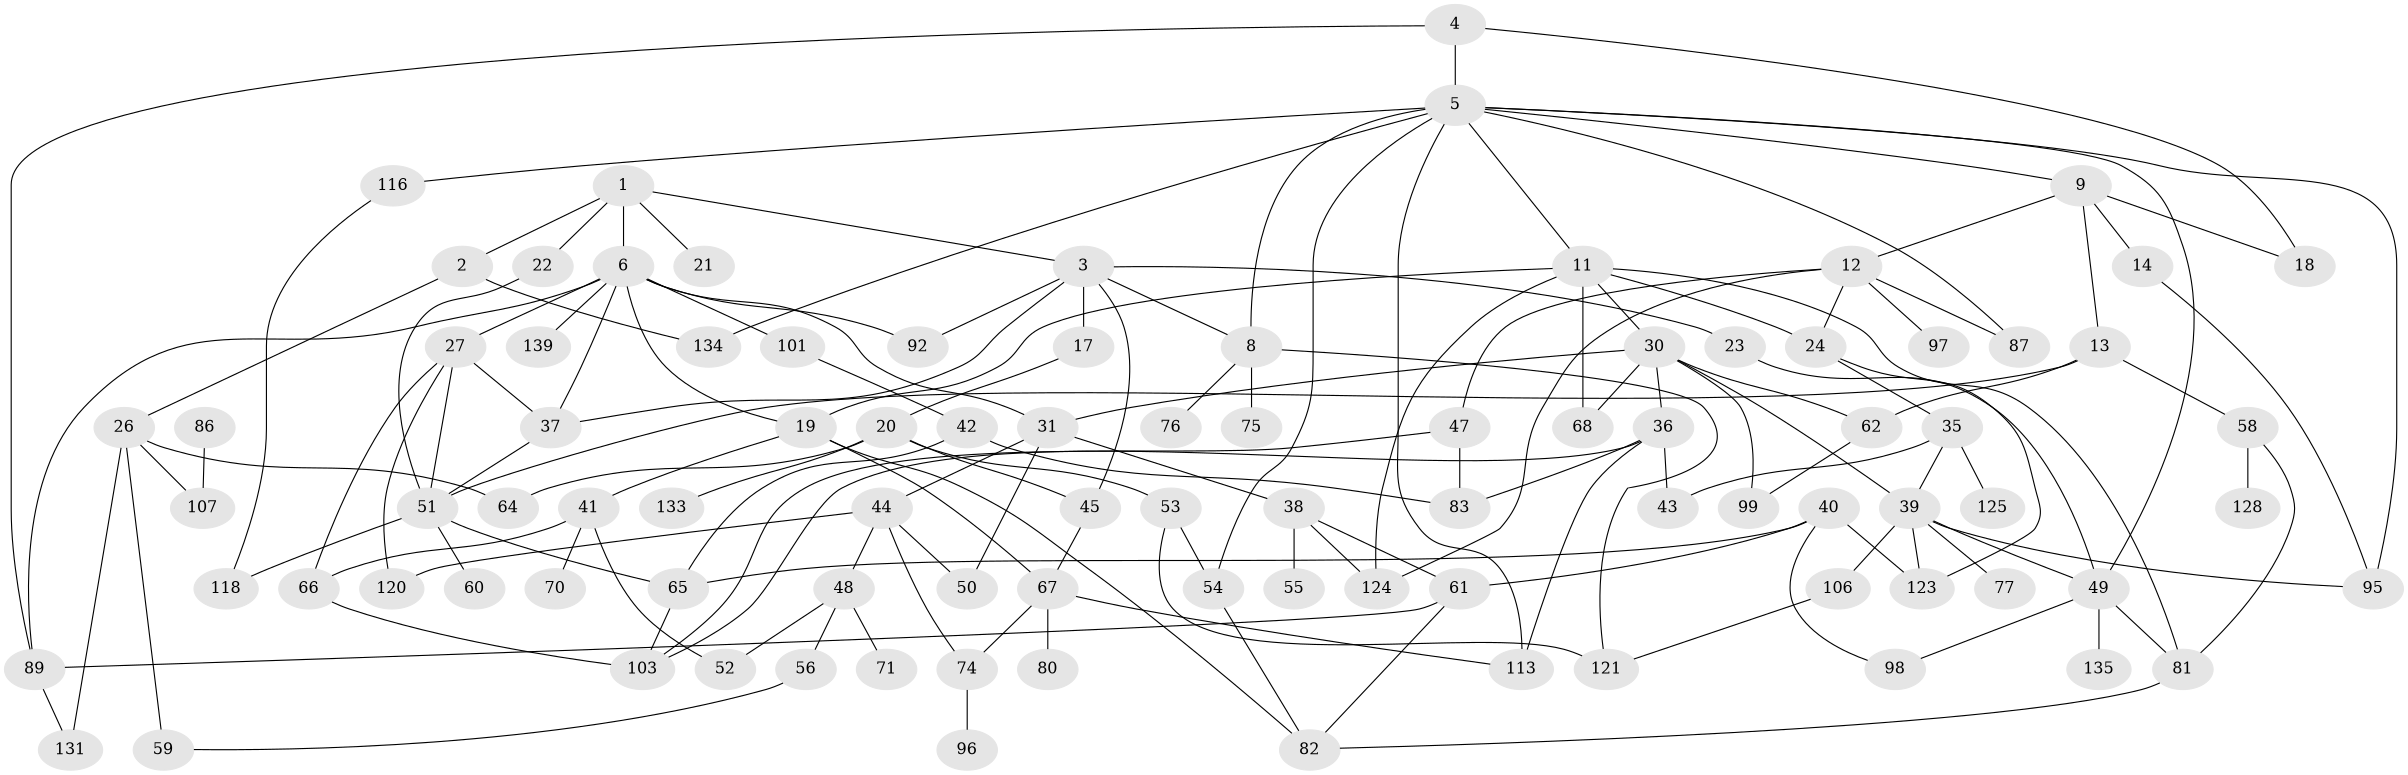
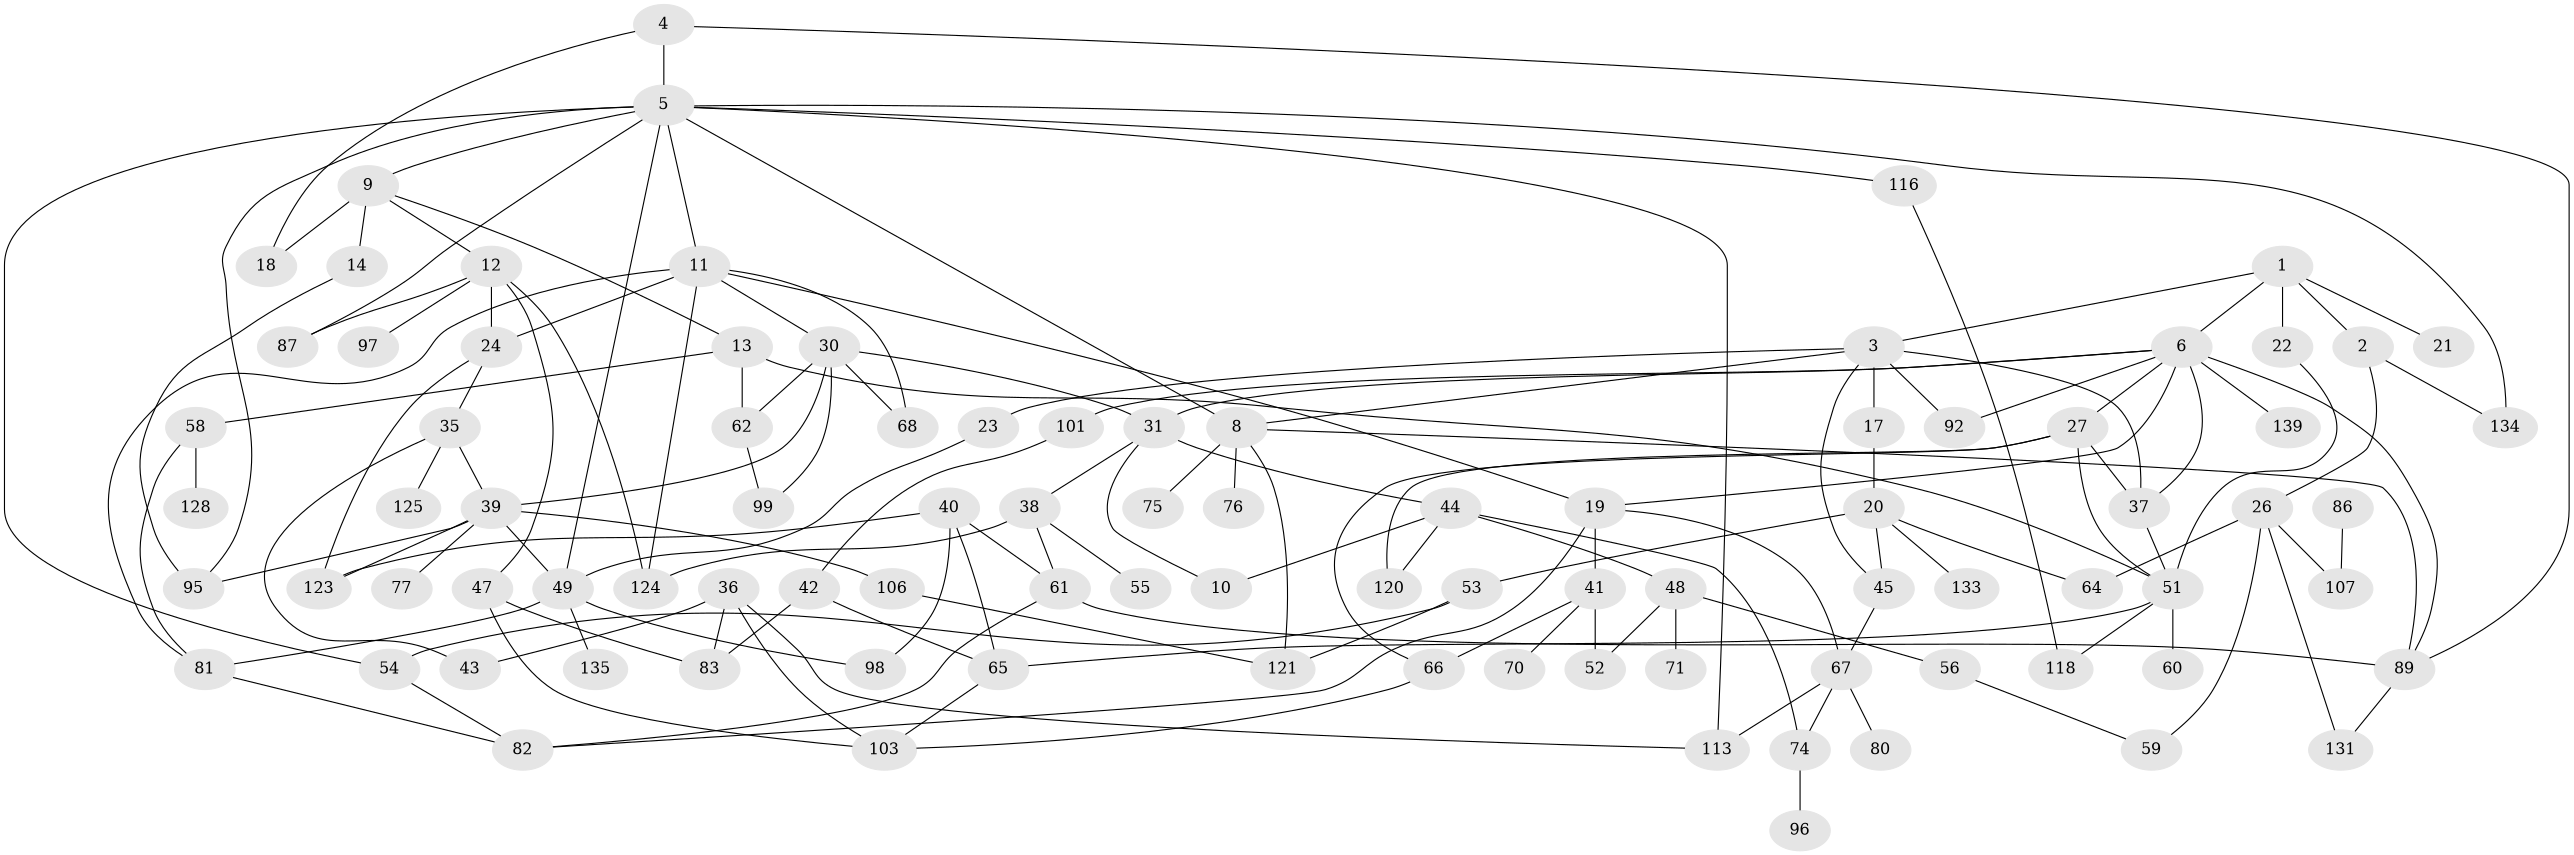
edge "30" -- "36": removed
edge "8" -- "89": added
node "50": label "50" -> "10"
